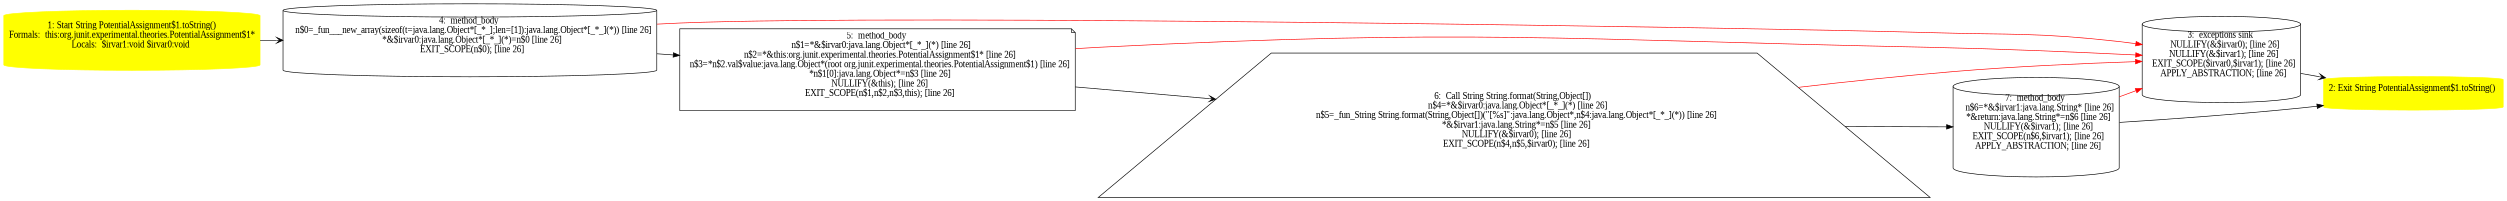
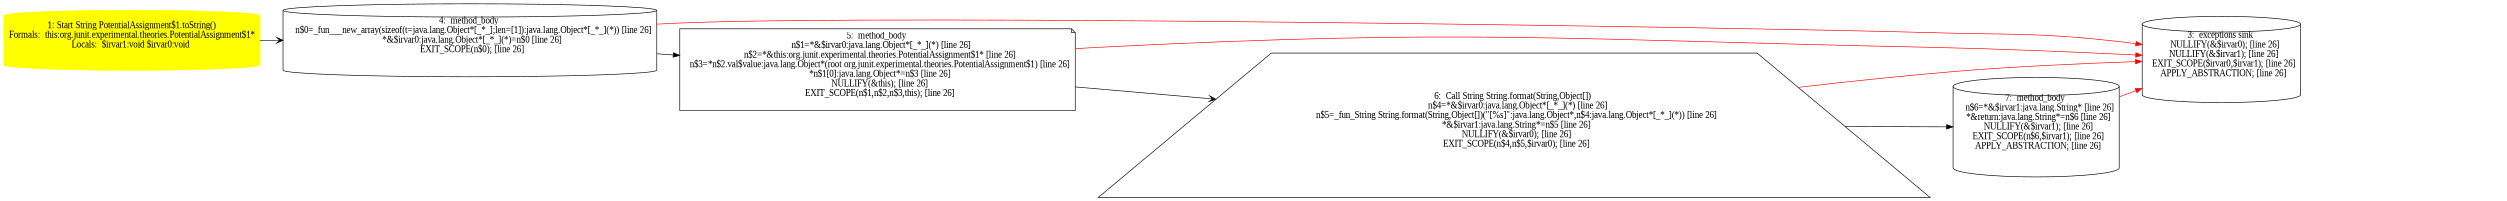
node "2: Exit String PotentialAssignment$1.toString()": removed
